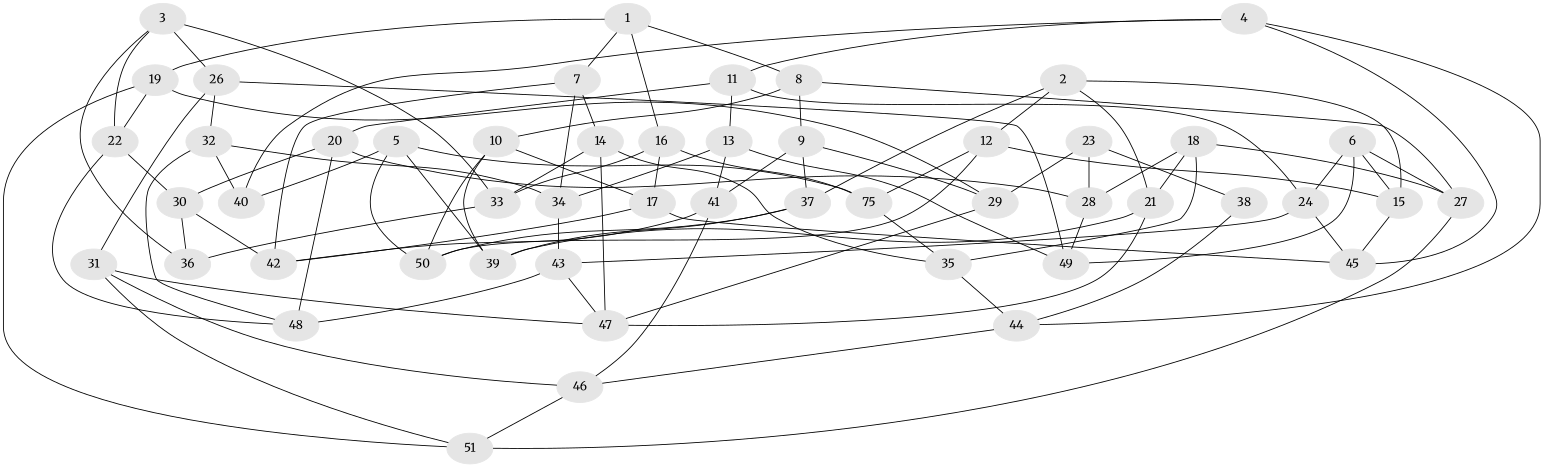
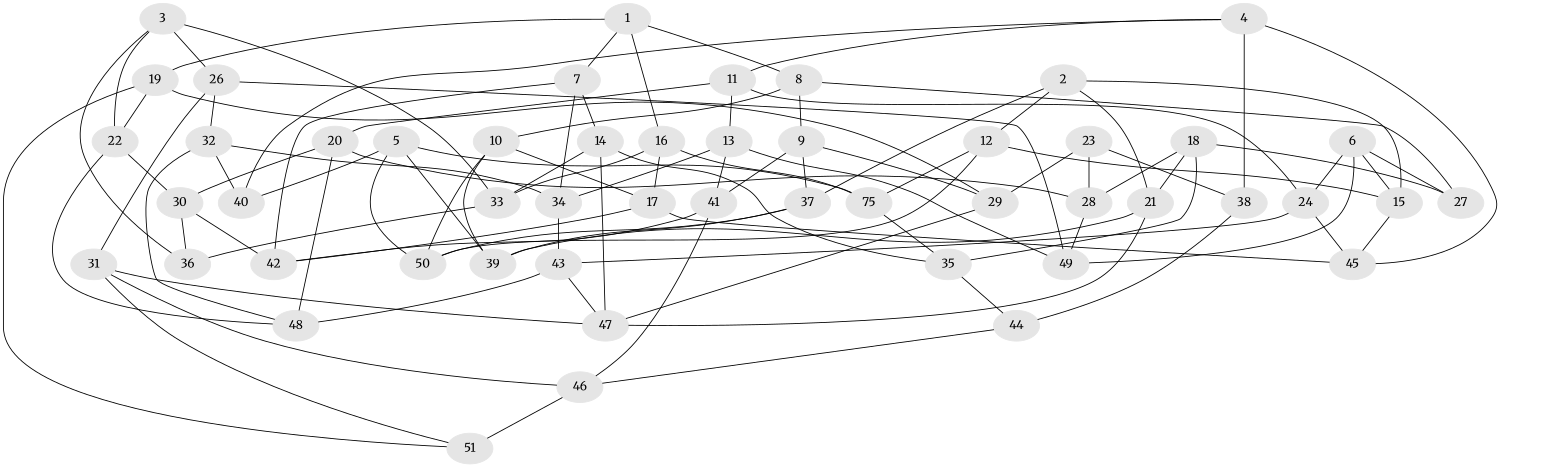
edge "4" -- "44": now "4" -- "38"
edge "27" -- "51": removed
